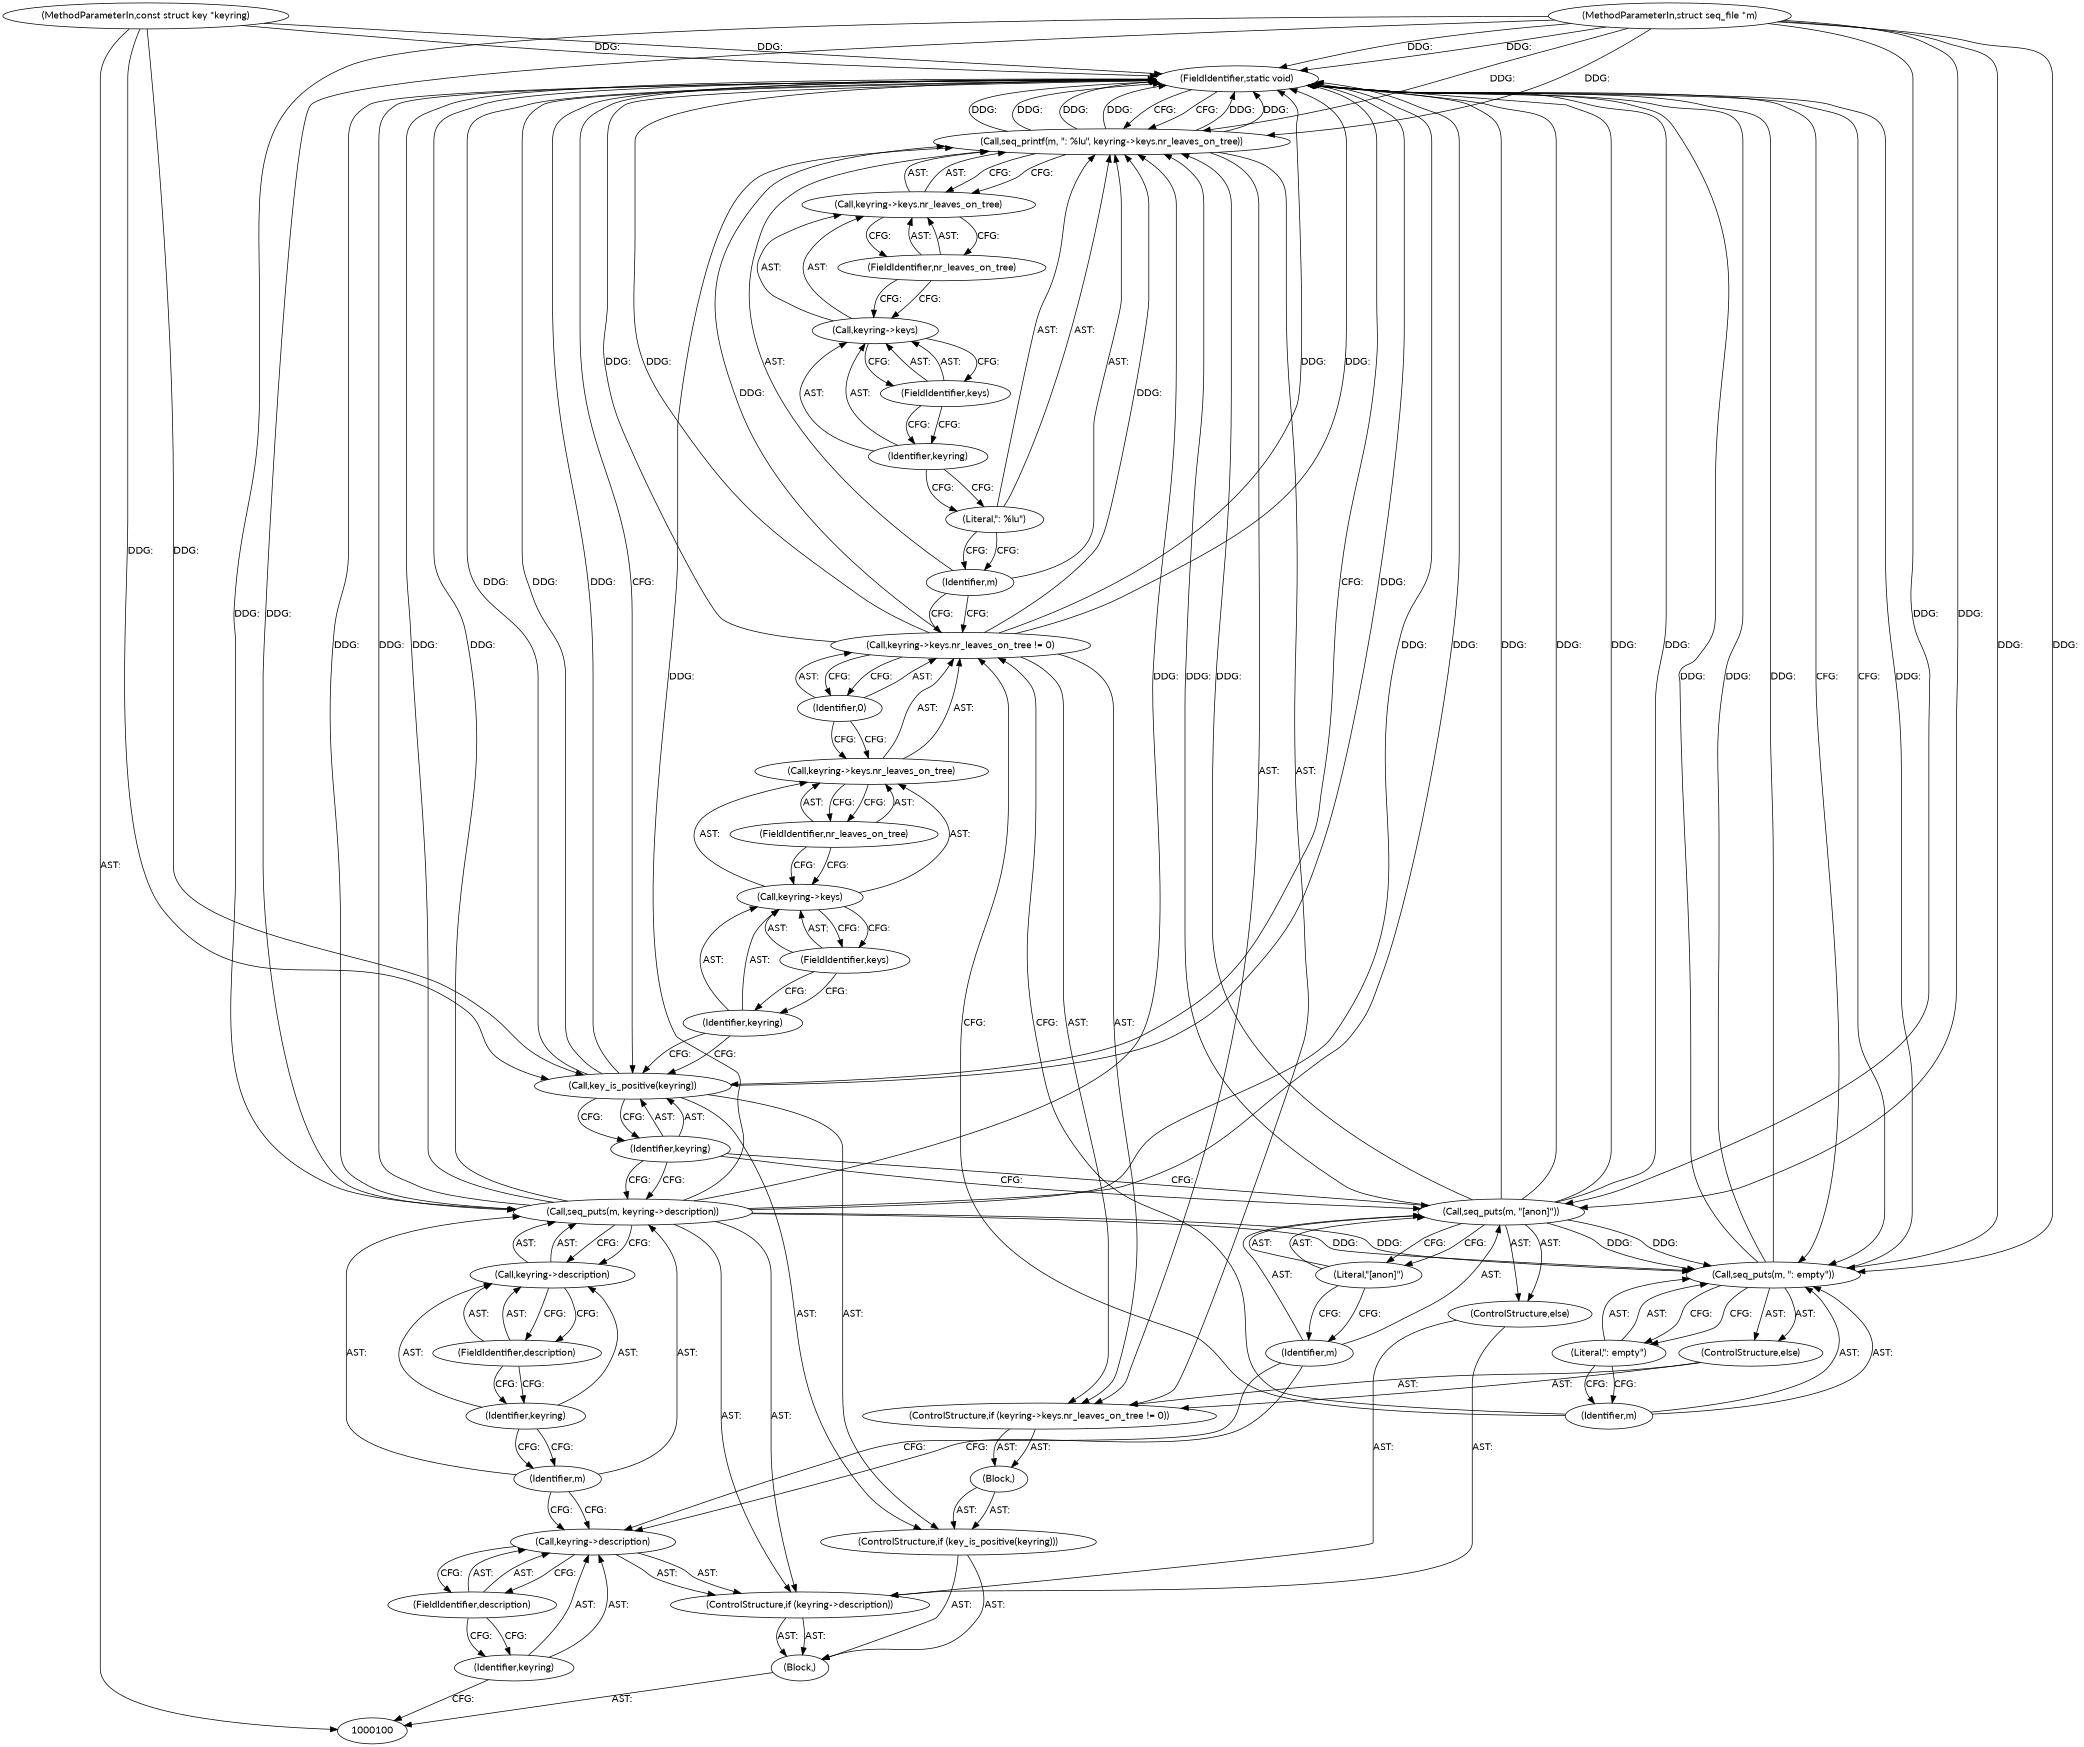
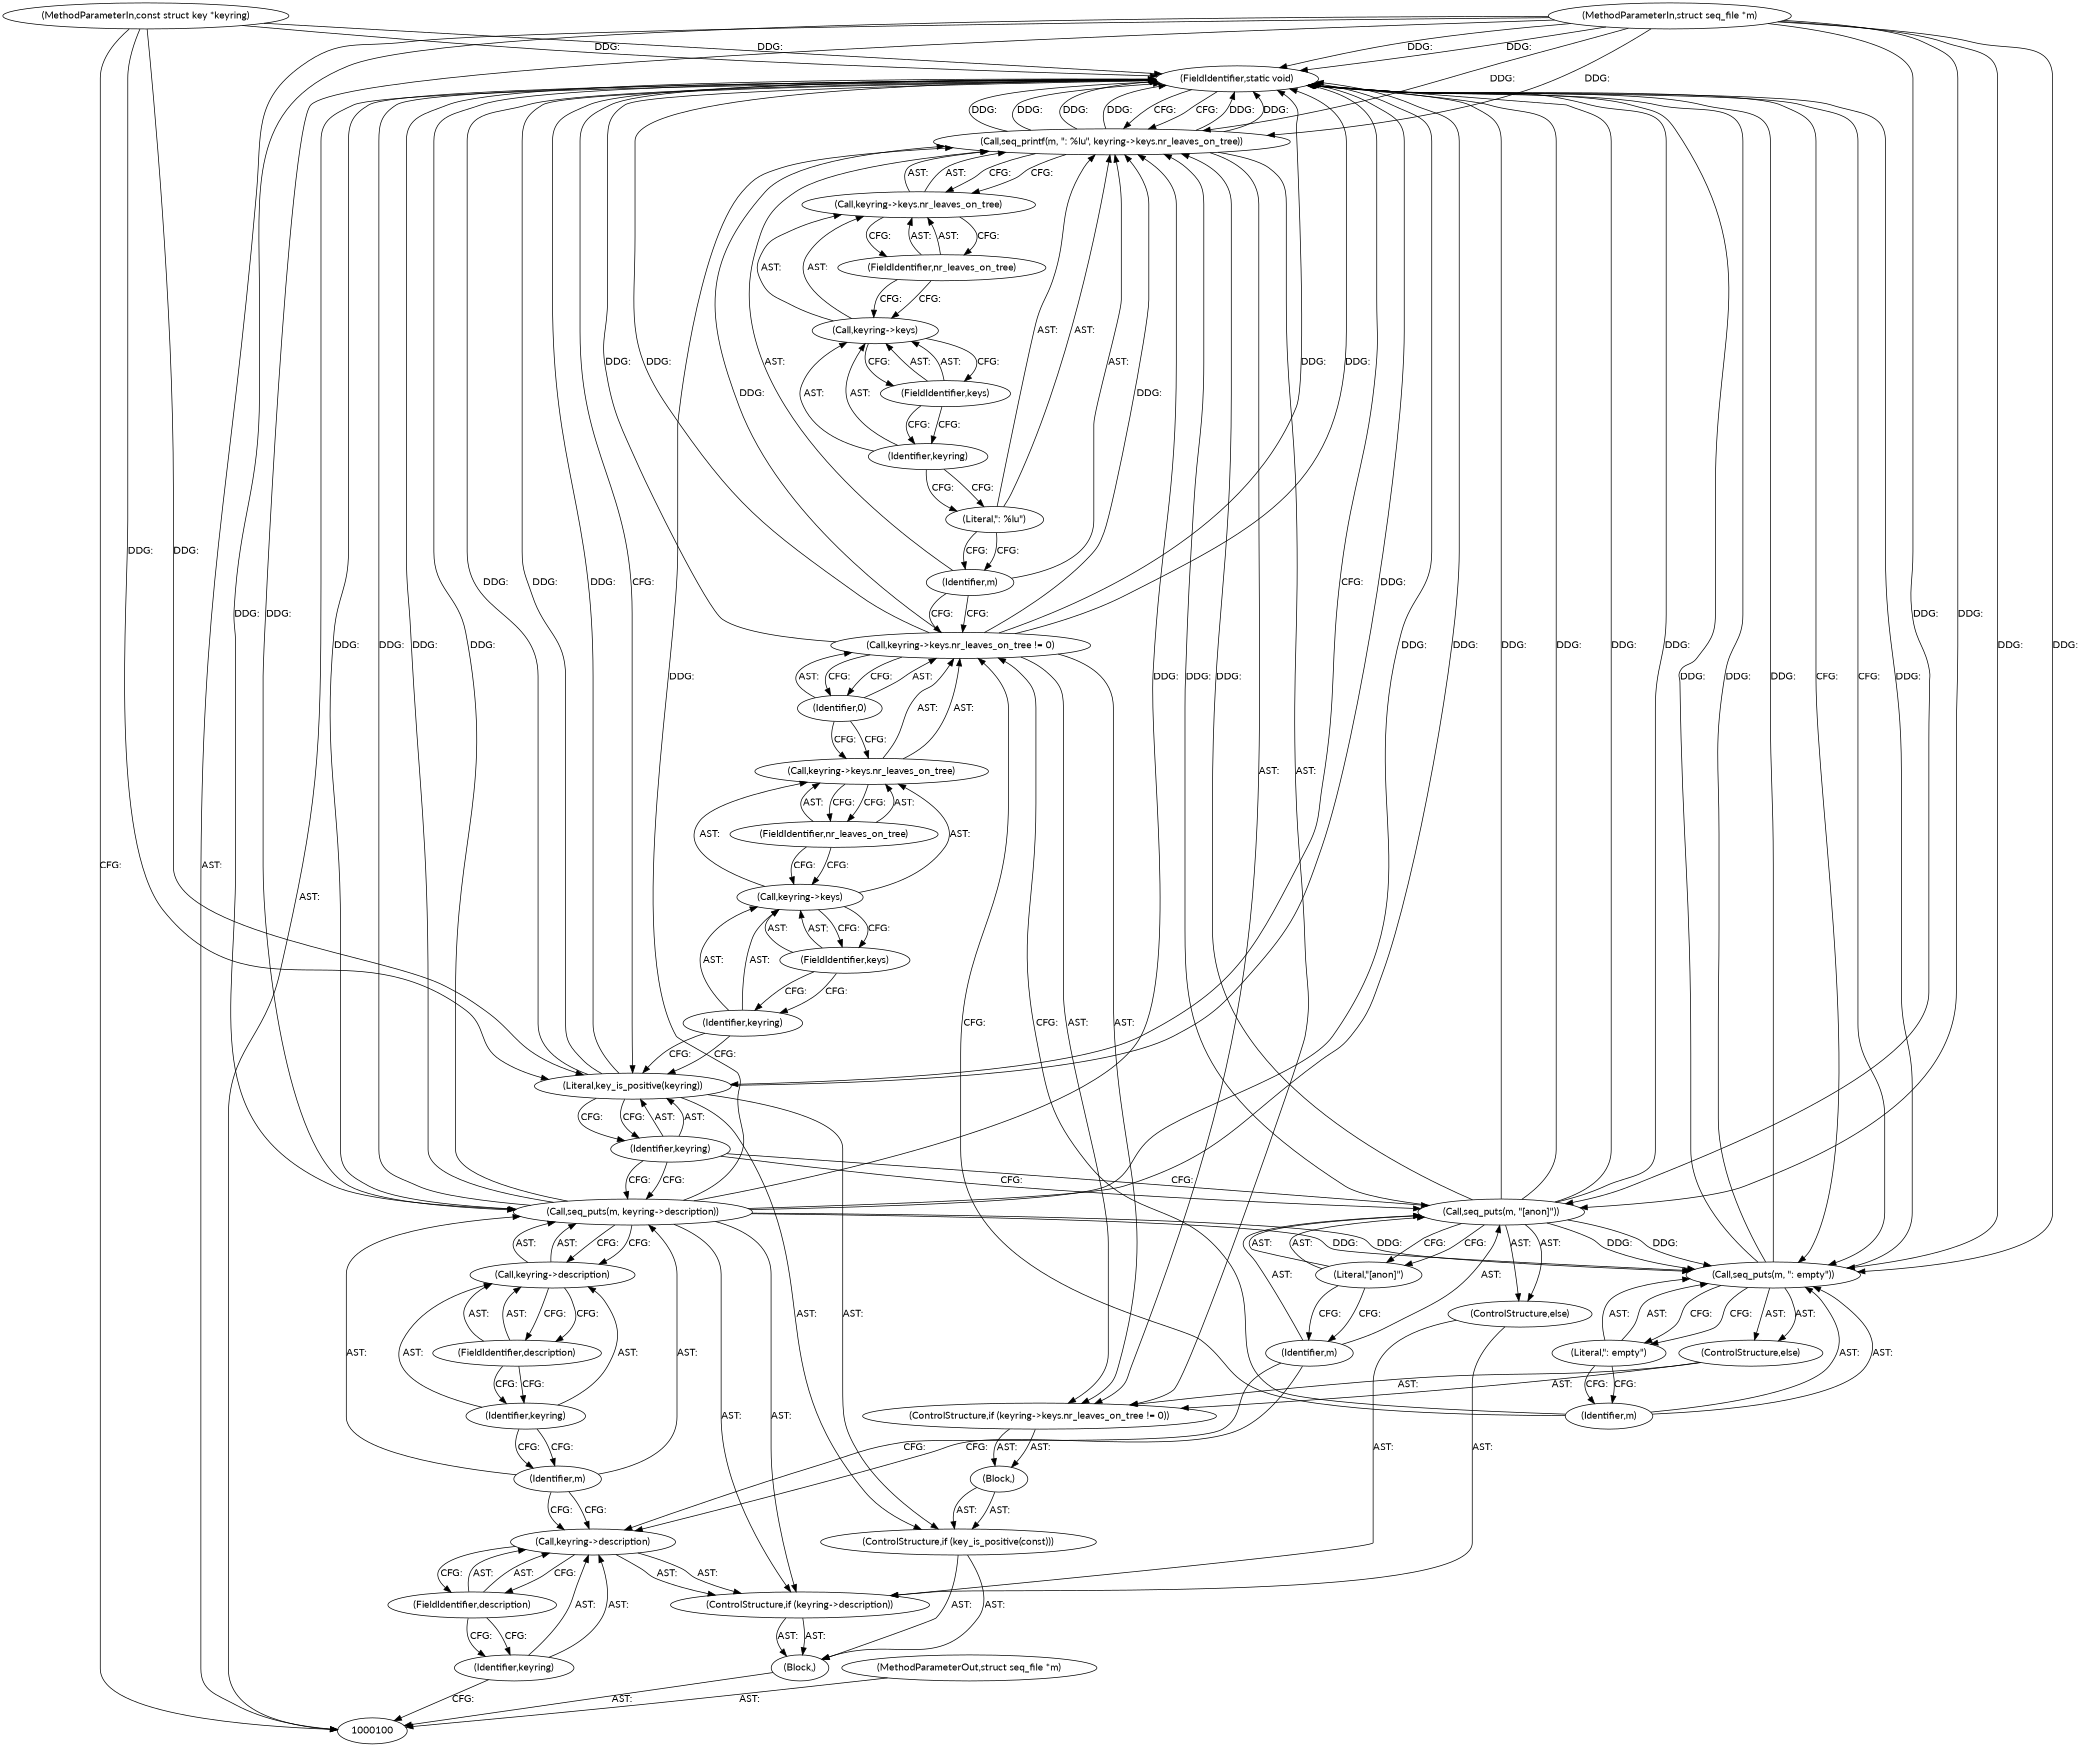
edge "(MethodParameterIn,struct seq_file *m)" -> "1000100": added, label "AST:"
edge "(FieldIdentifier,static void)" -> "1000100": added, label "AST:"
edge "(MethodParameterIn,const struct key *keyring)" -> "1000100": label "AST: " -> "CFG: "
node "(Call,key_is_positive(keyring))": label "(Call,key_is_positive(keyring))" -> "(Literal,key_is_positive(keyring))"
node "(ControlStructure,if (key_is_positive(keyring)))": label "(ControlStructure,if (key_is_positive(keyring)))" -> "(ControlStructure,if (key_is_positive(const)))"
node "(MethodParameterOut,struct seq_file *m)": added
